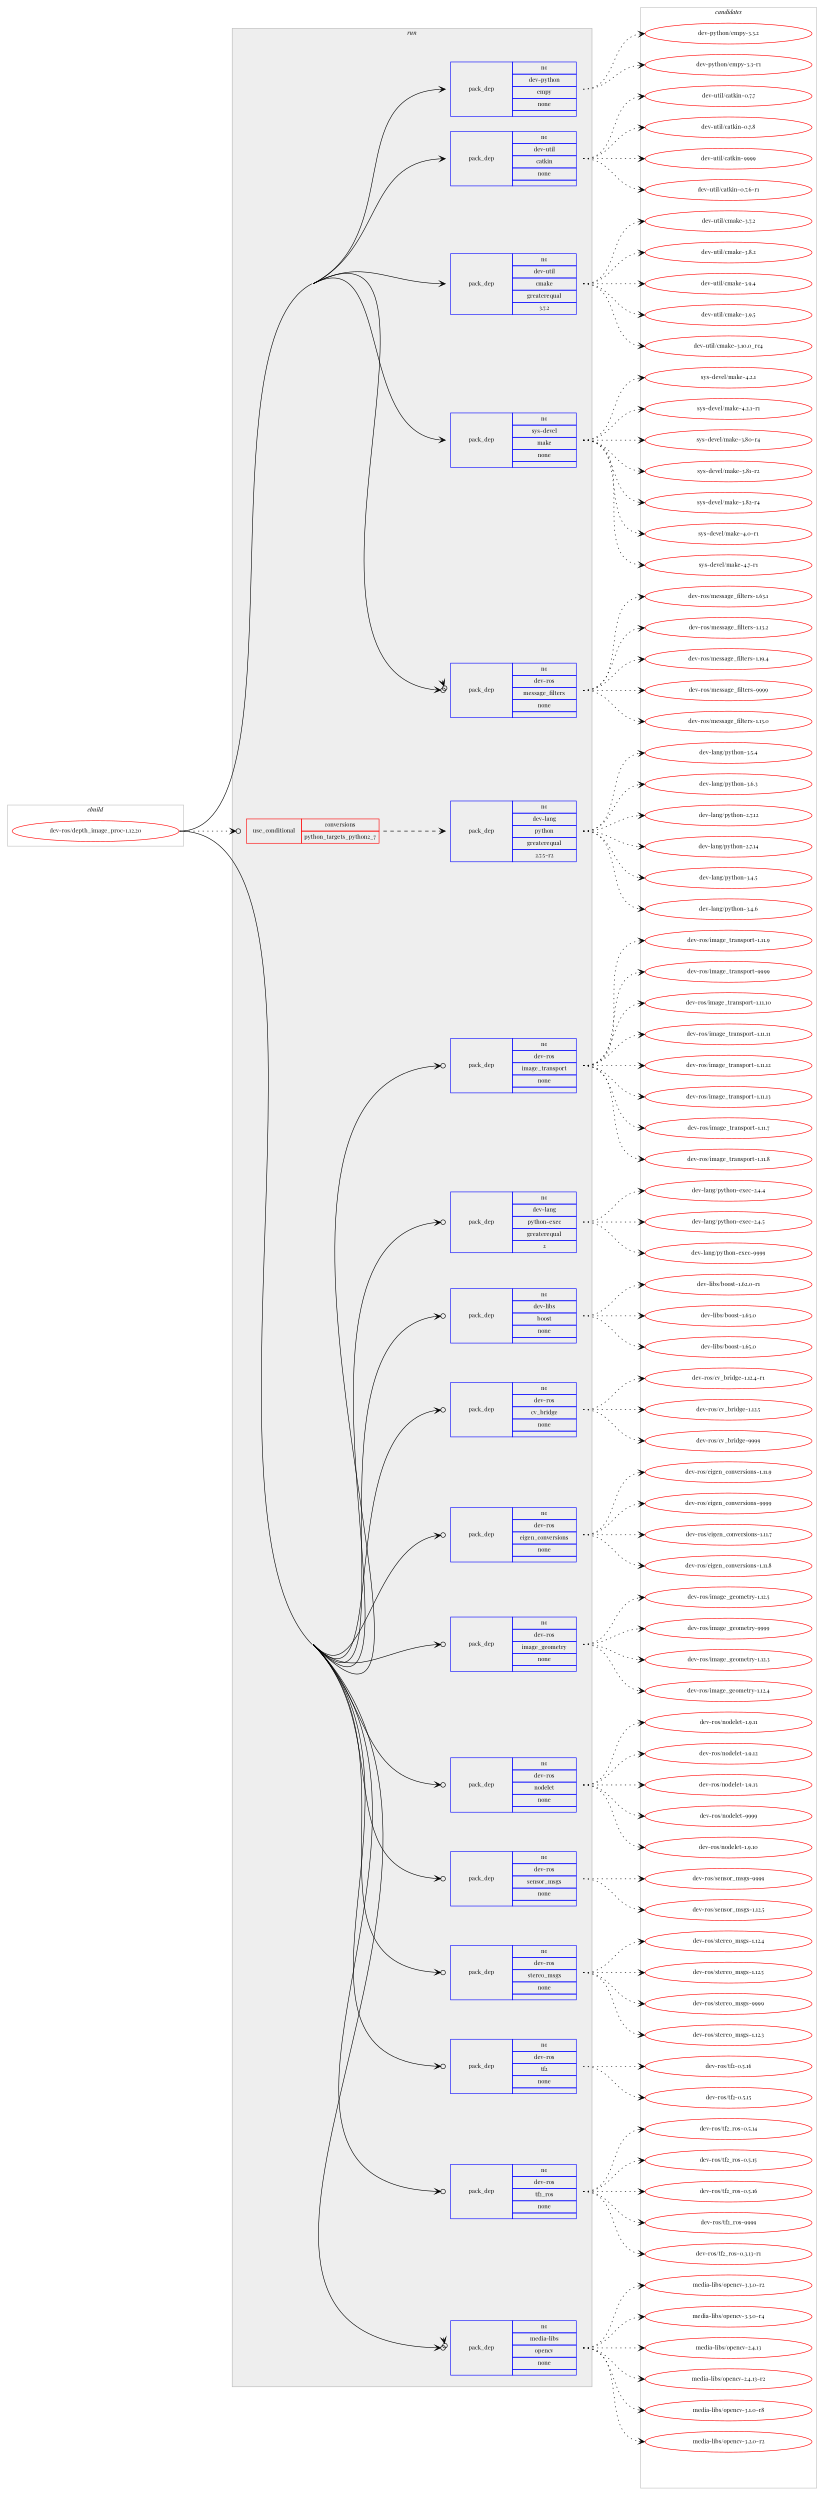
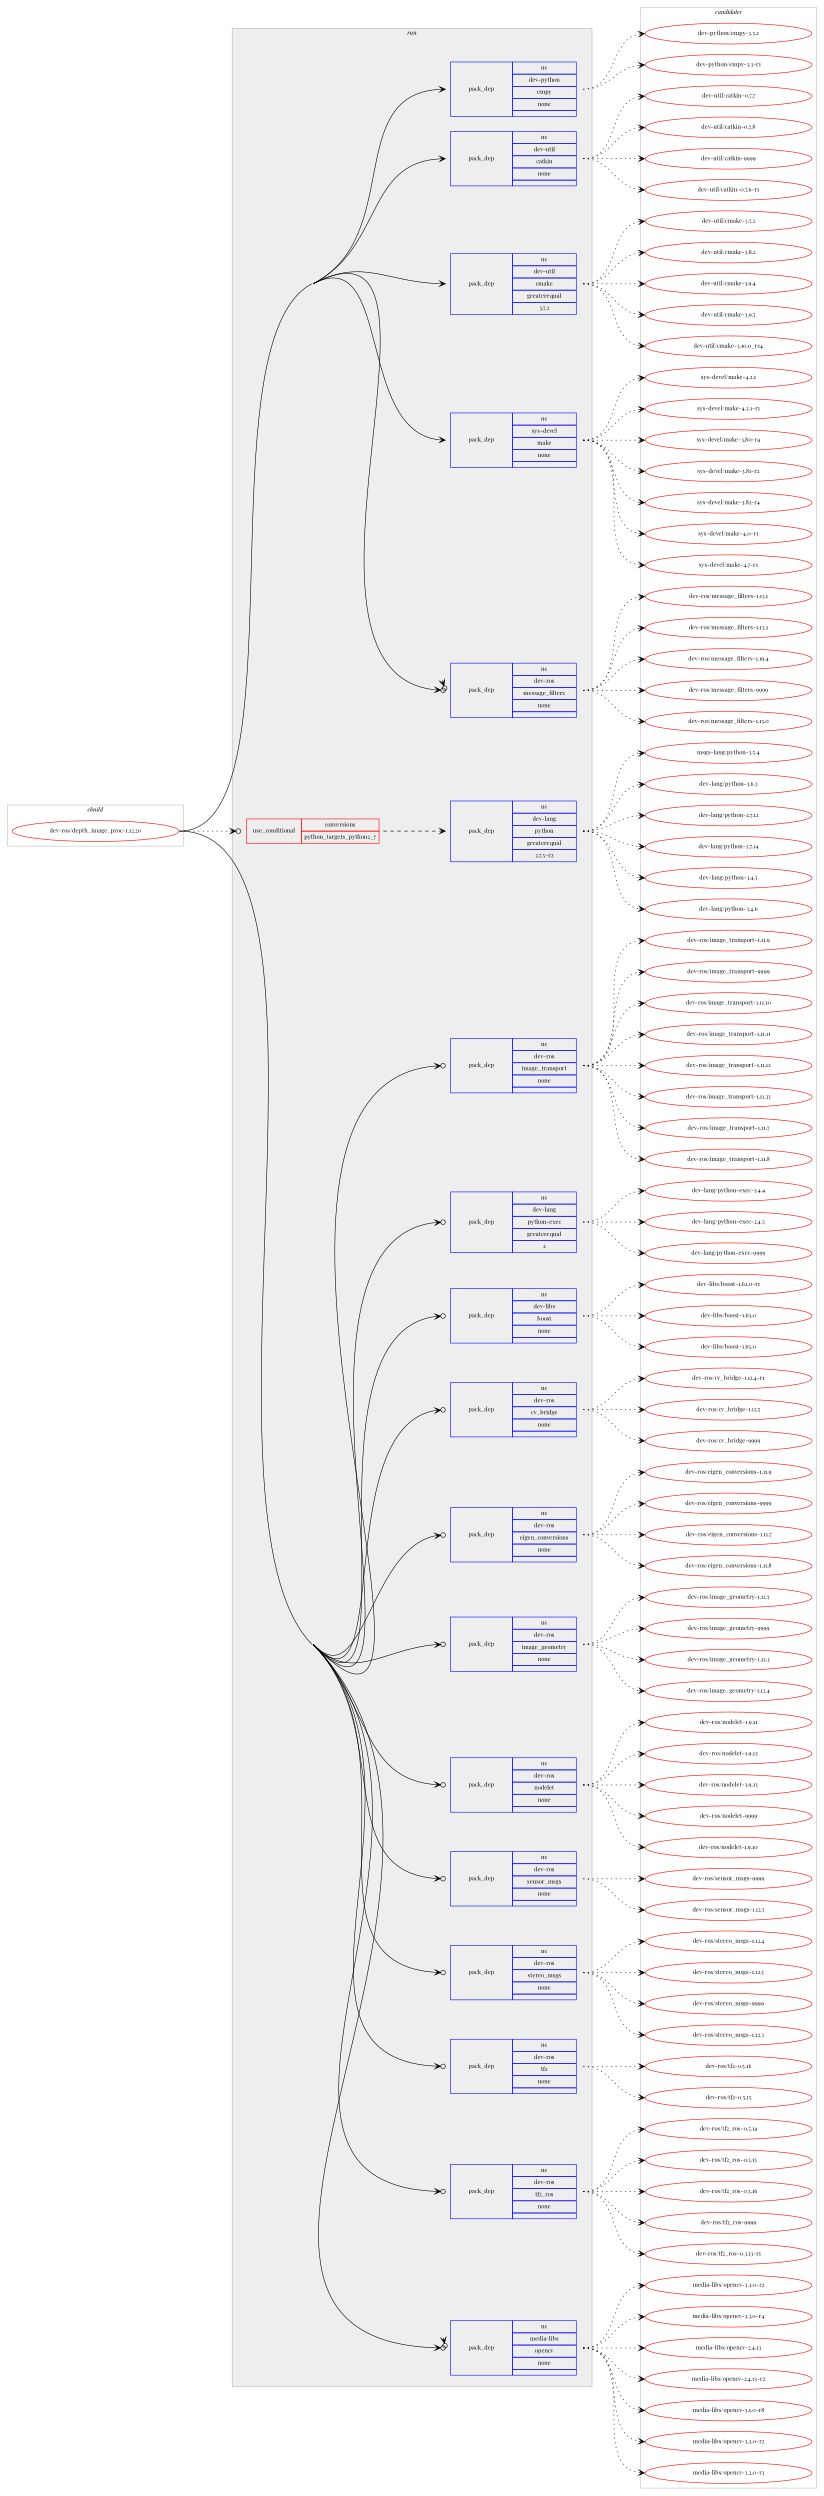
node "dev-ros/message_filters-1.63.1": label "dev-ros/message_filters-1.63.1" -> "dev-ros/message_filters-1.13.1"
node "dev-lang/python-3.5.4": label "dev-lang/python-3.5.4" -> "msgs-lang/python-3.5.4"
node "dev-ros/image_transport-1.11.13": label "dev-ros/image_transport-1.11.13" -> "dev-ros/image_transport-1.11.33"
node "media-libs/opencv-3.2.0-r3": added
